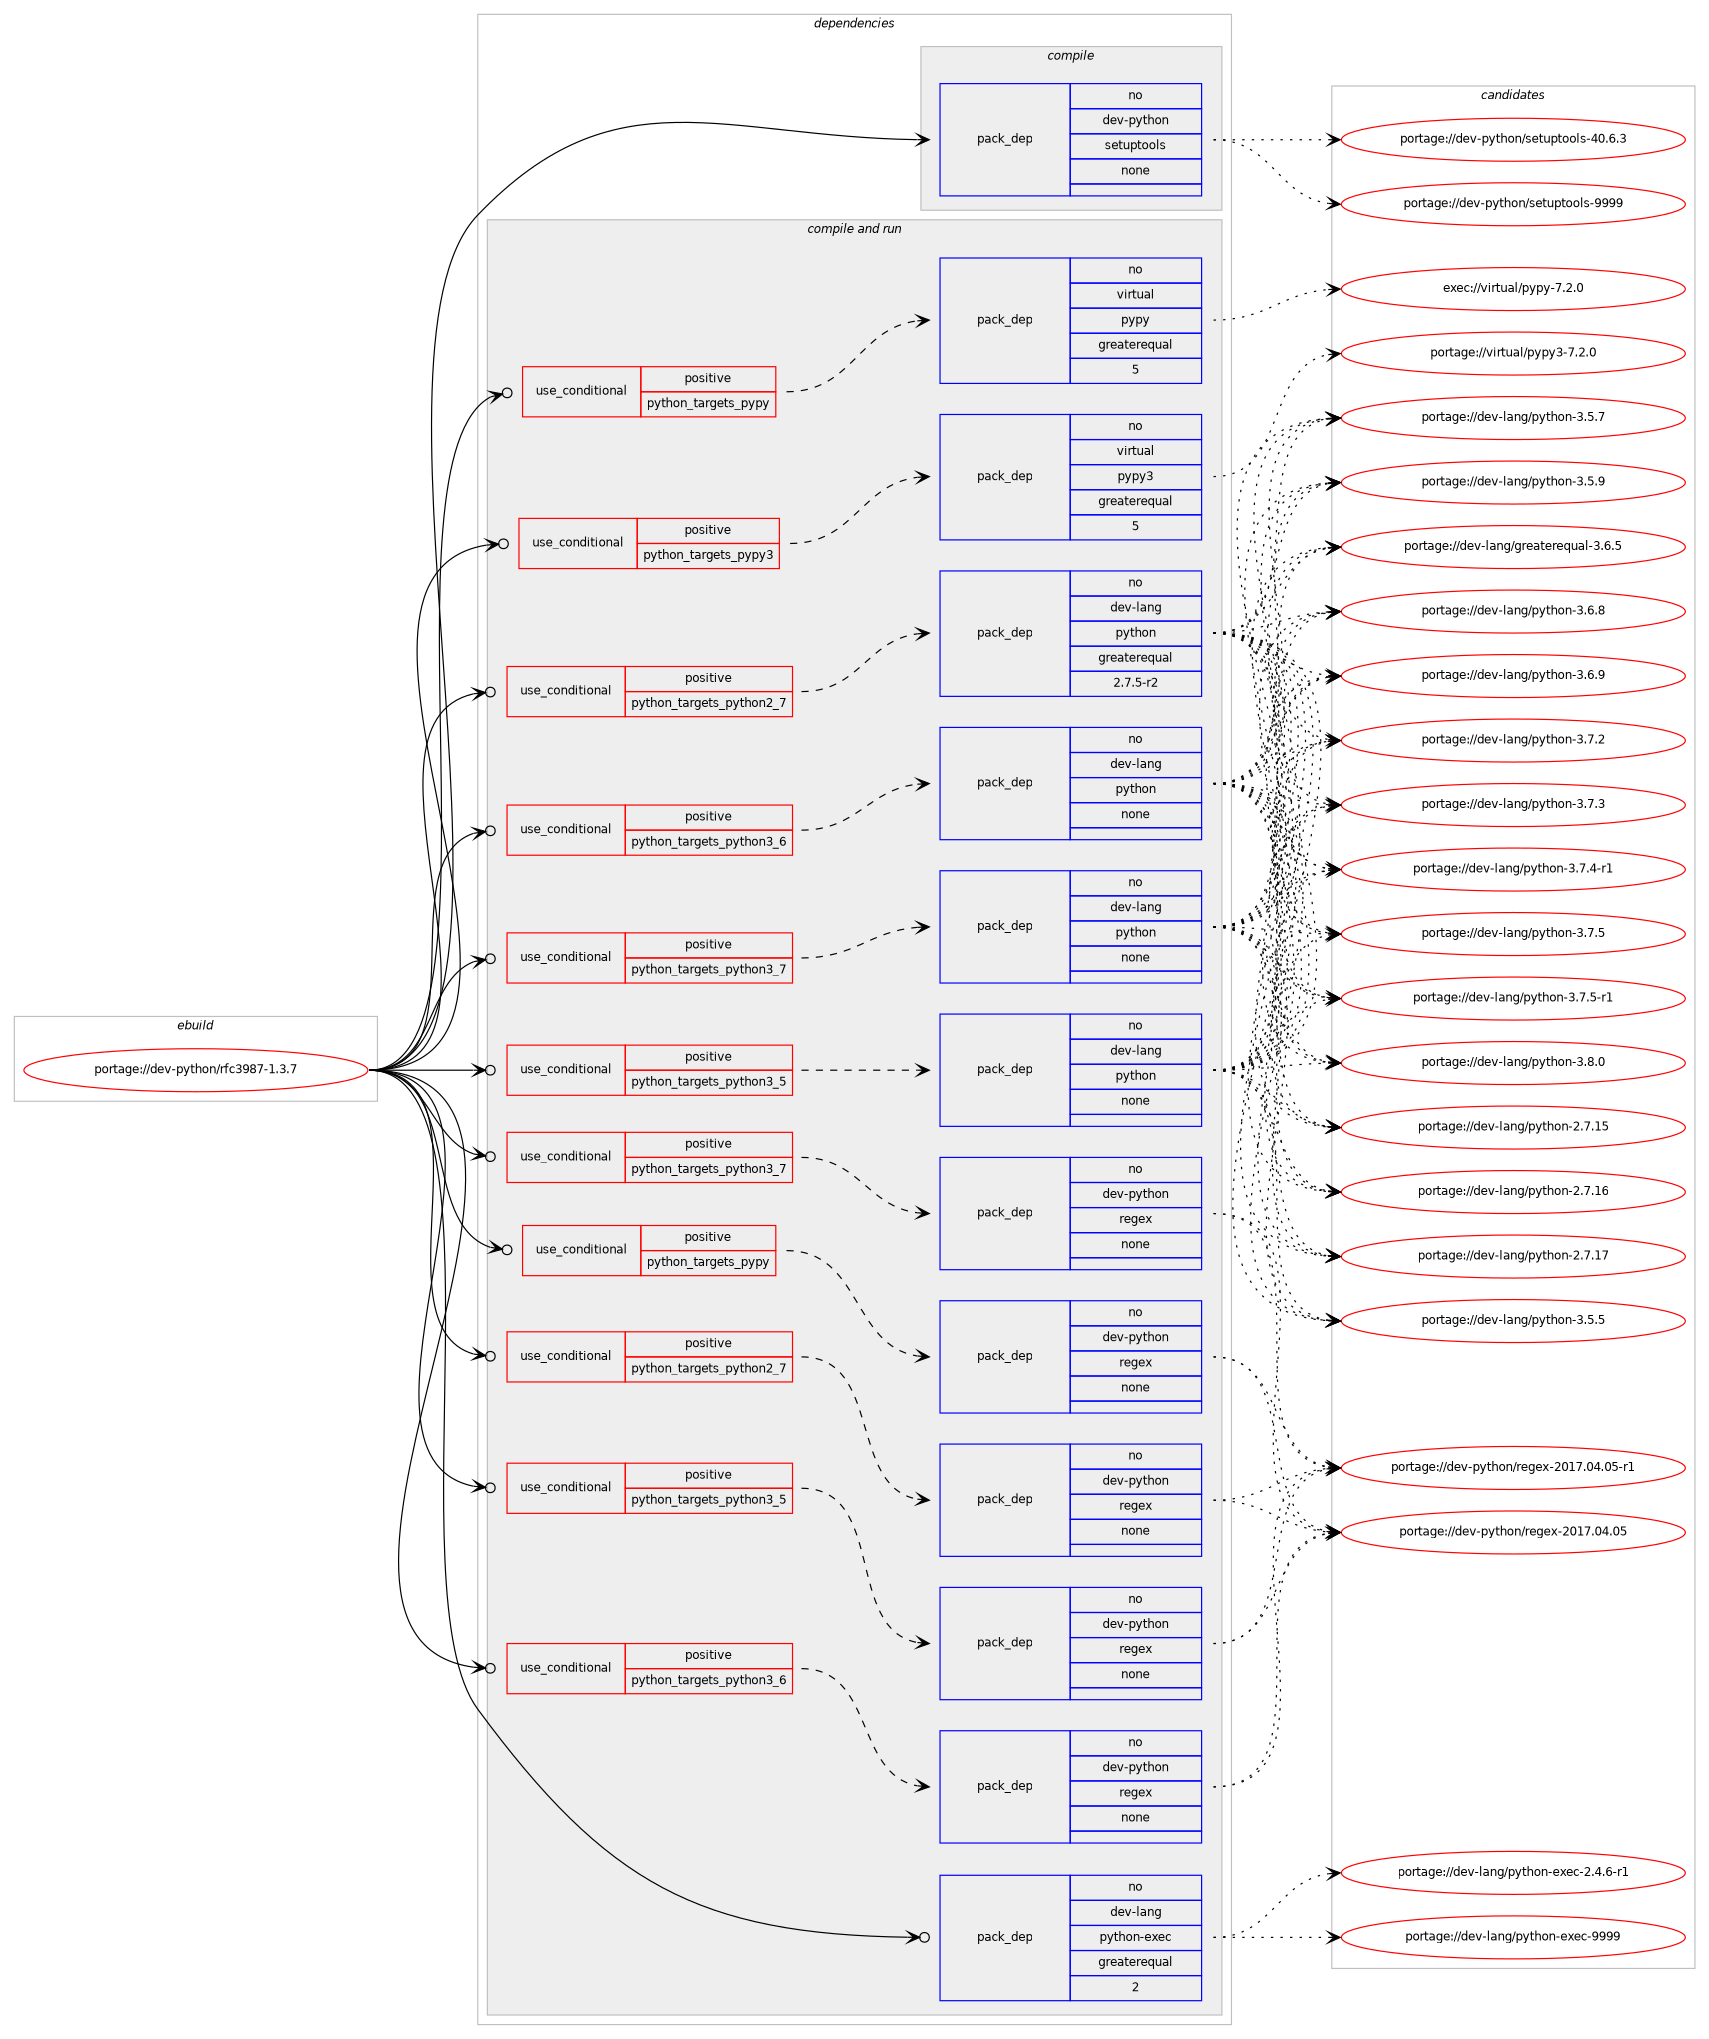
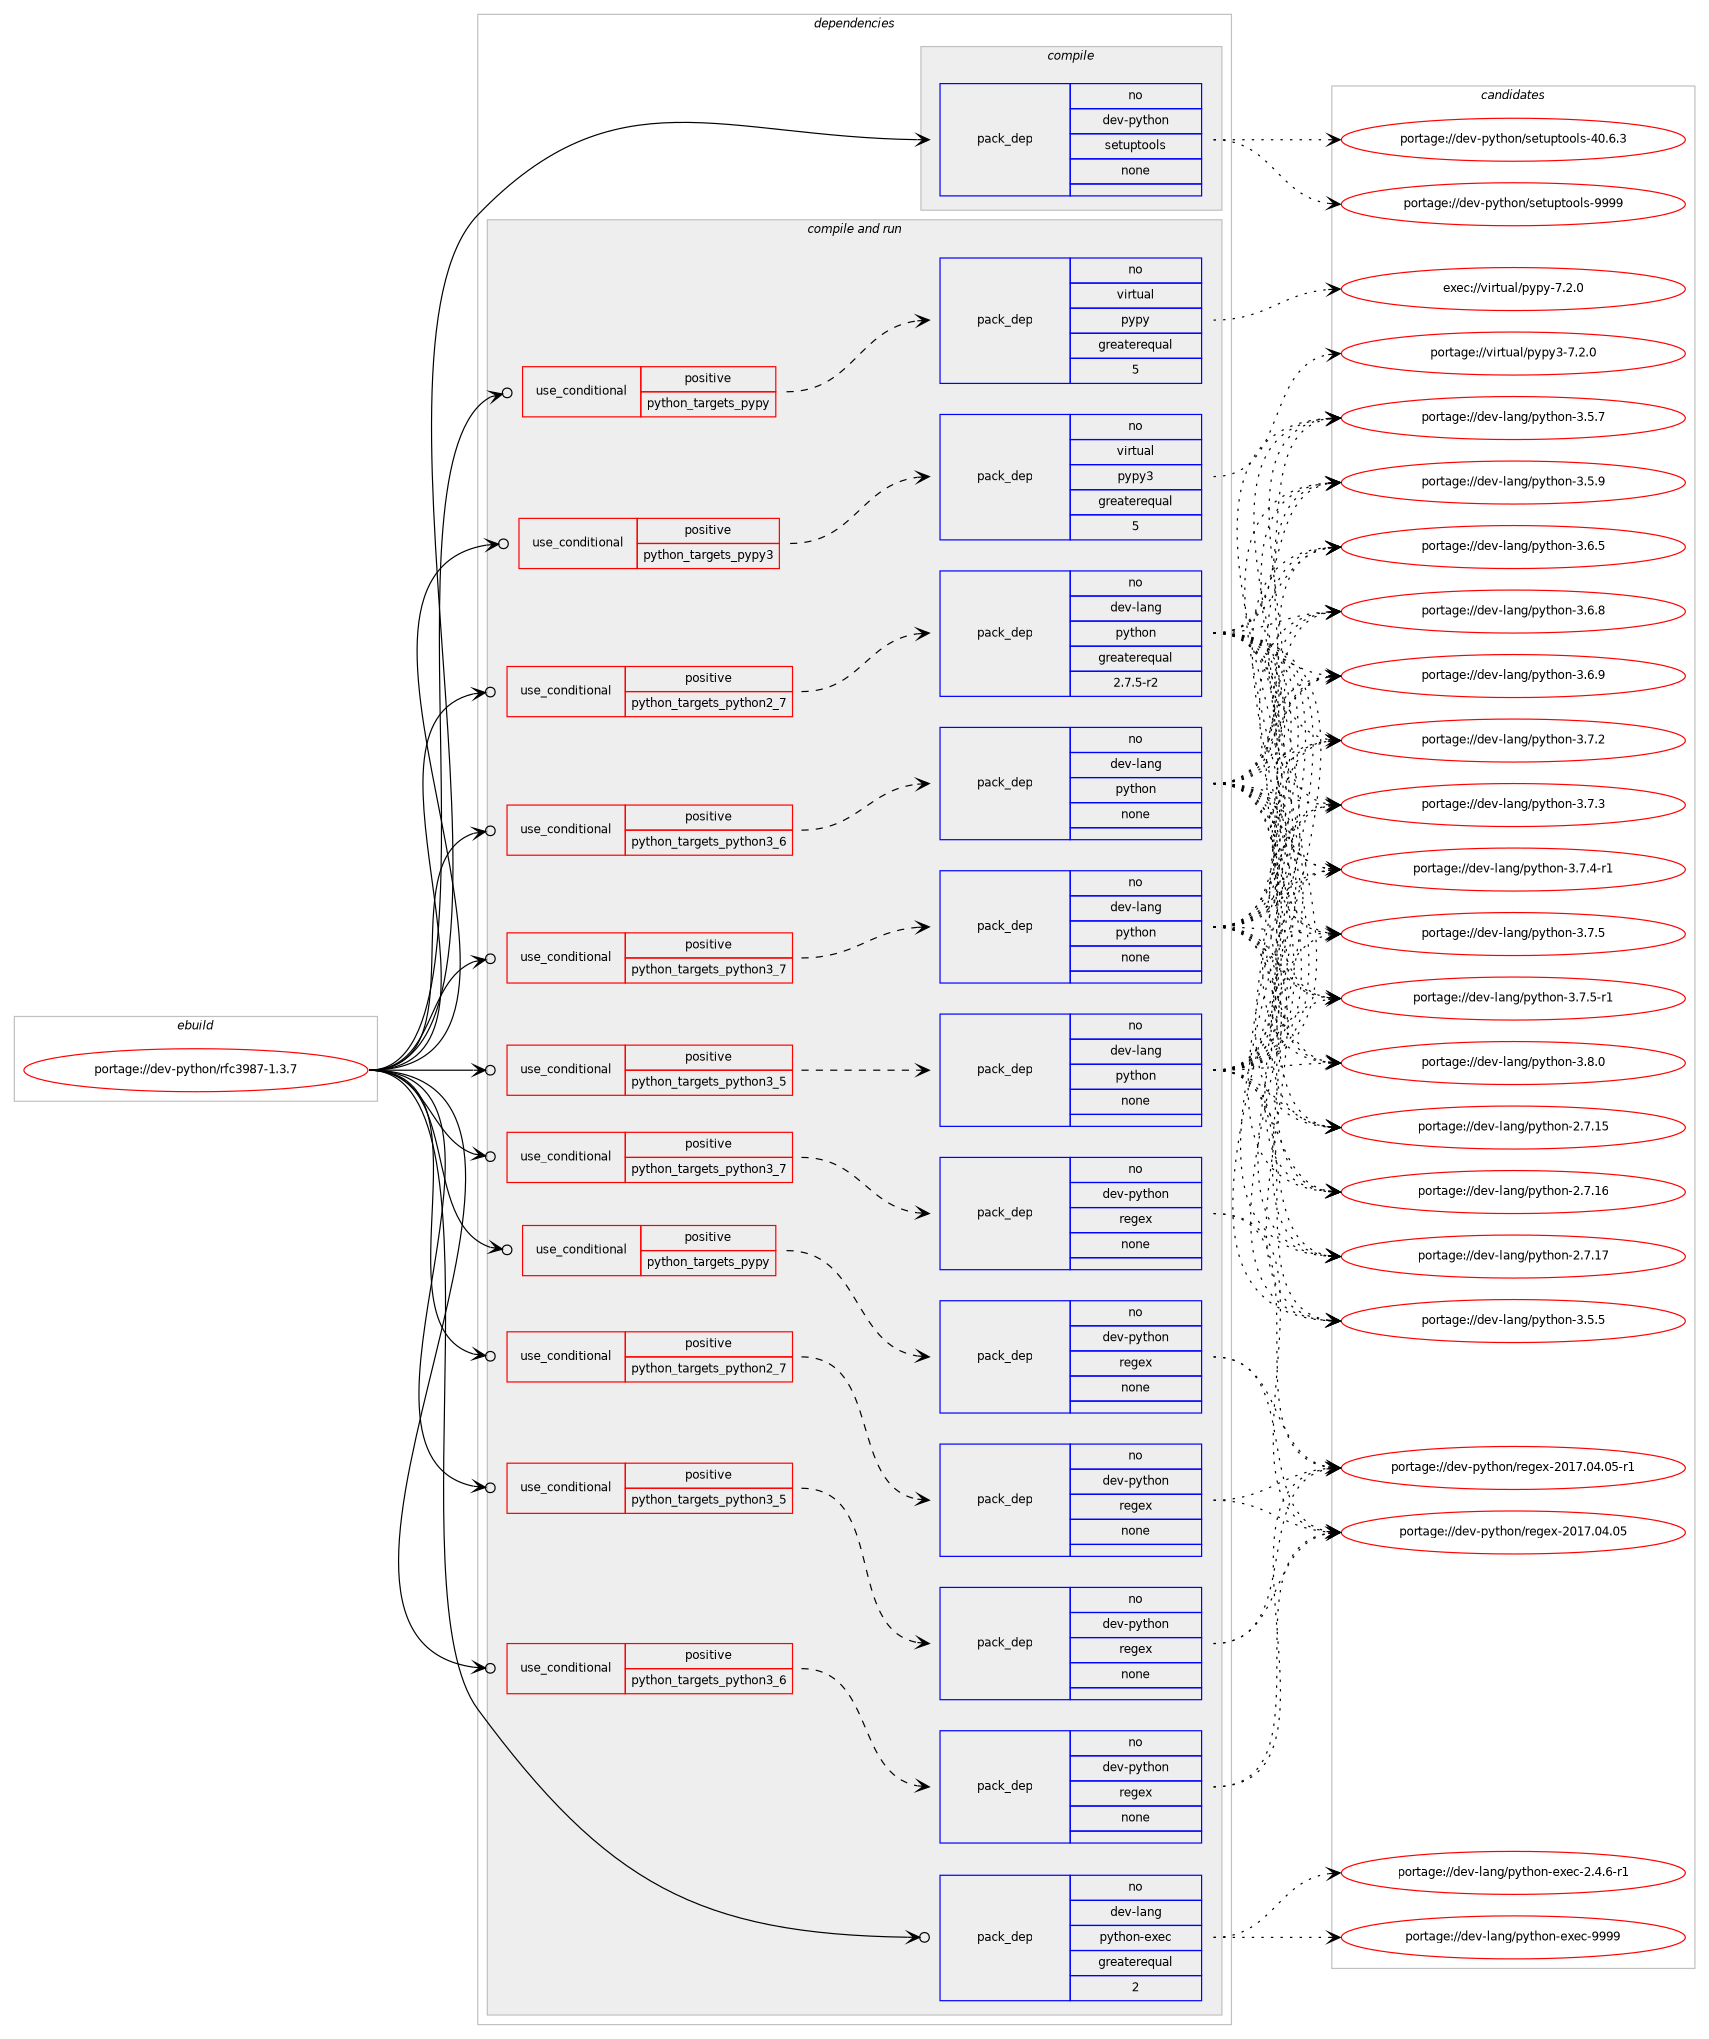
node "portage://dev-lang/greaterequal-3.6.5": label "portage://dev-lang/greaterequal-3.6.5" -> "portage://dev-lang/python-3.6.5"
